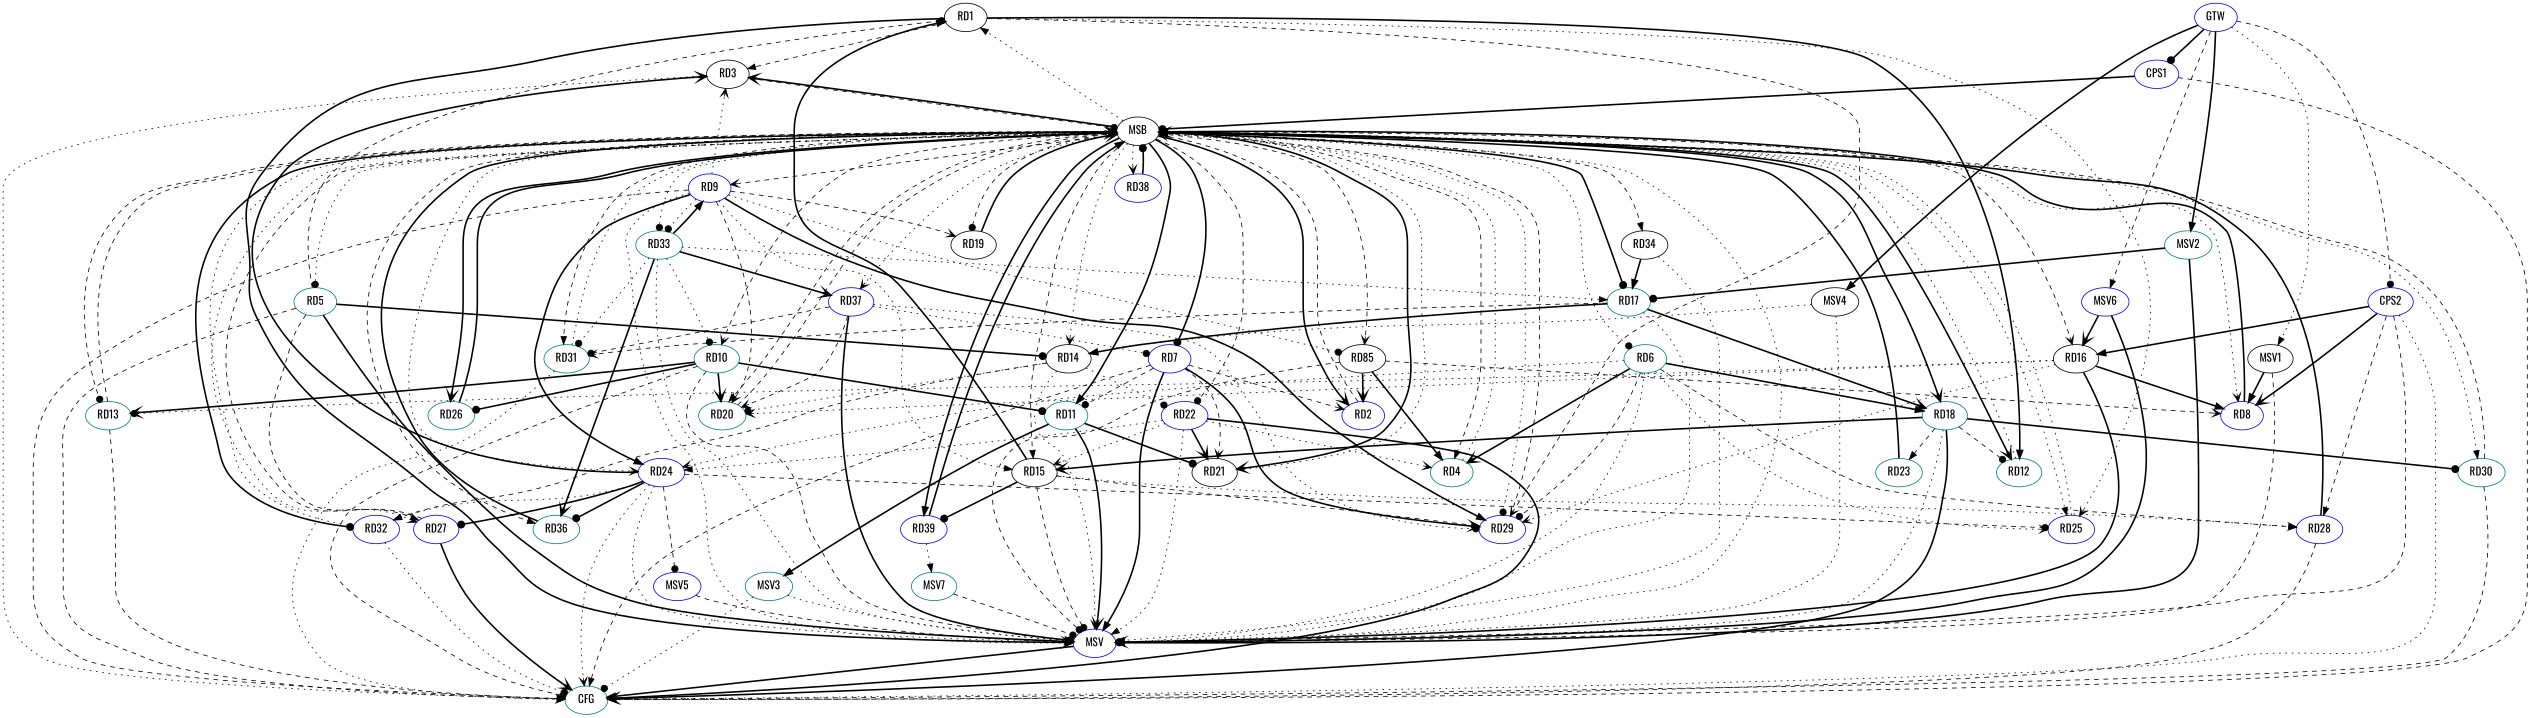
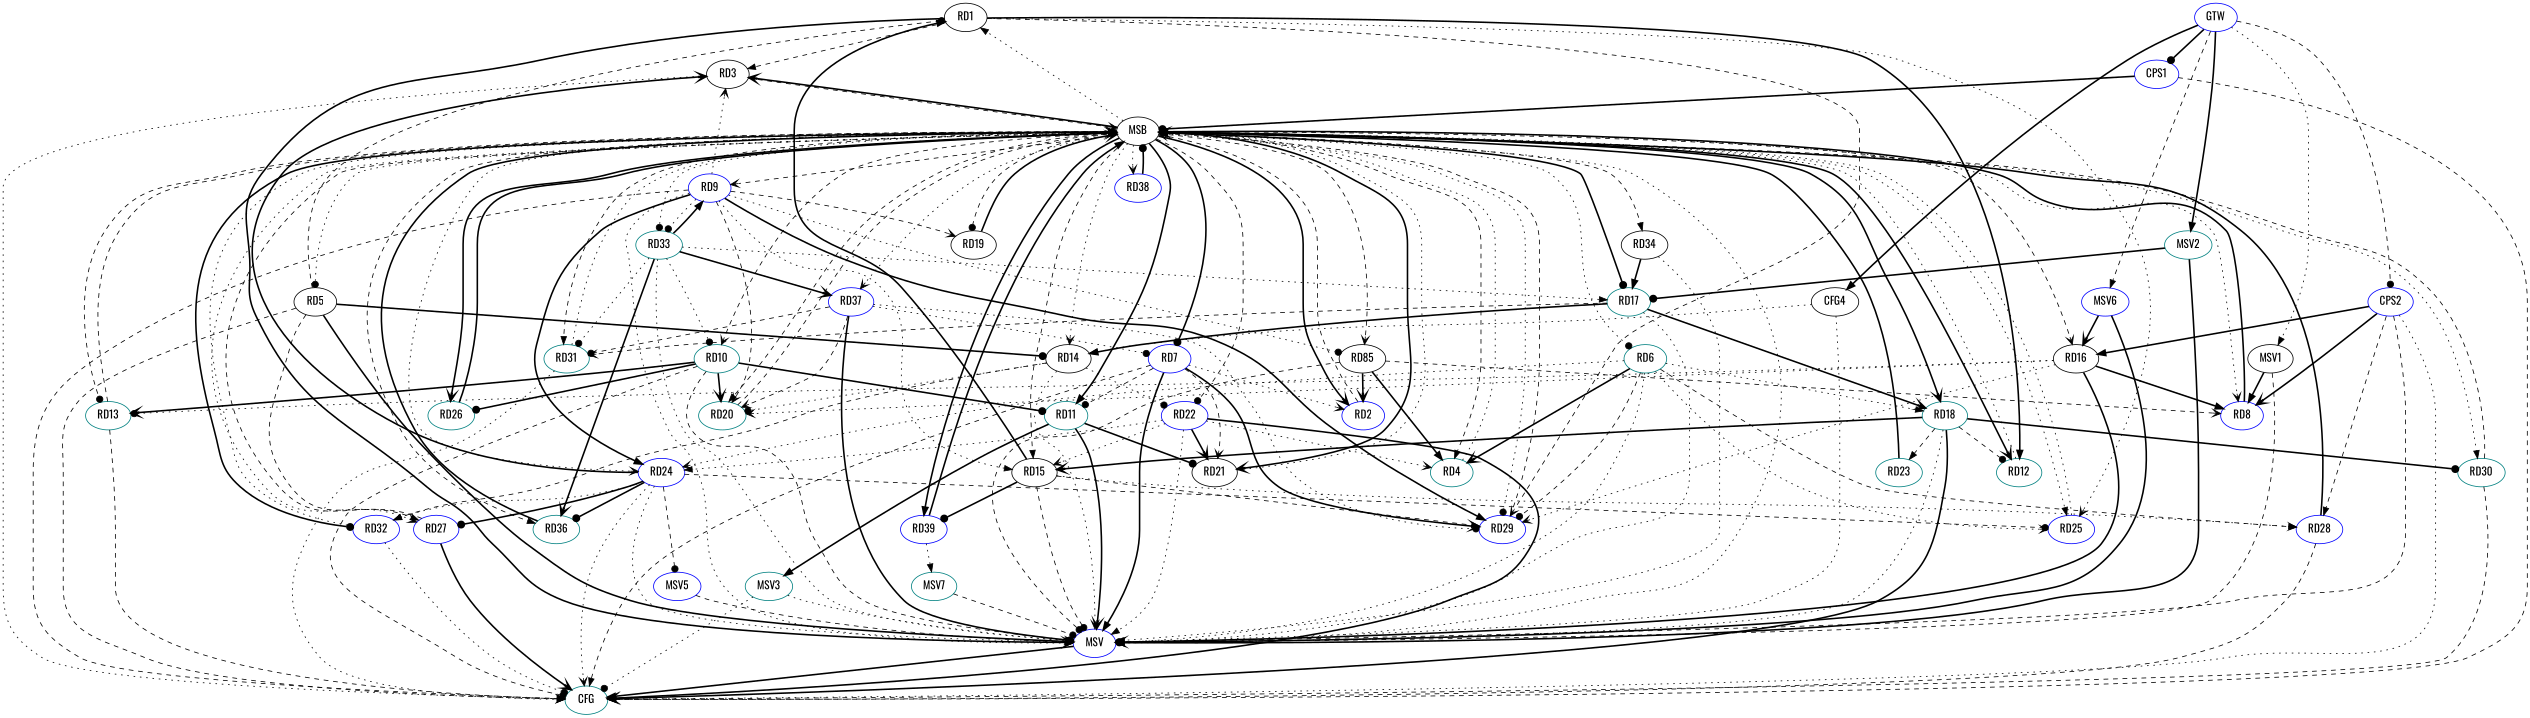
edge "RD3" -> "MSB": arrowhead dot -> vee
node "RD5": color teal -> black
node "MSV4": label "MSV4" -> "CFG4"
edge "RD6" -> "RD18": style bold -> dotted
edge "RD7" -> "RD2": style dashed -> dotted
